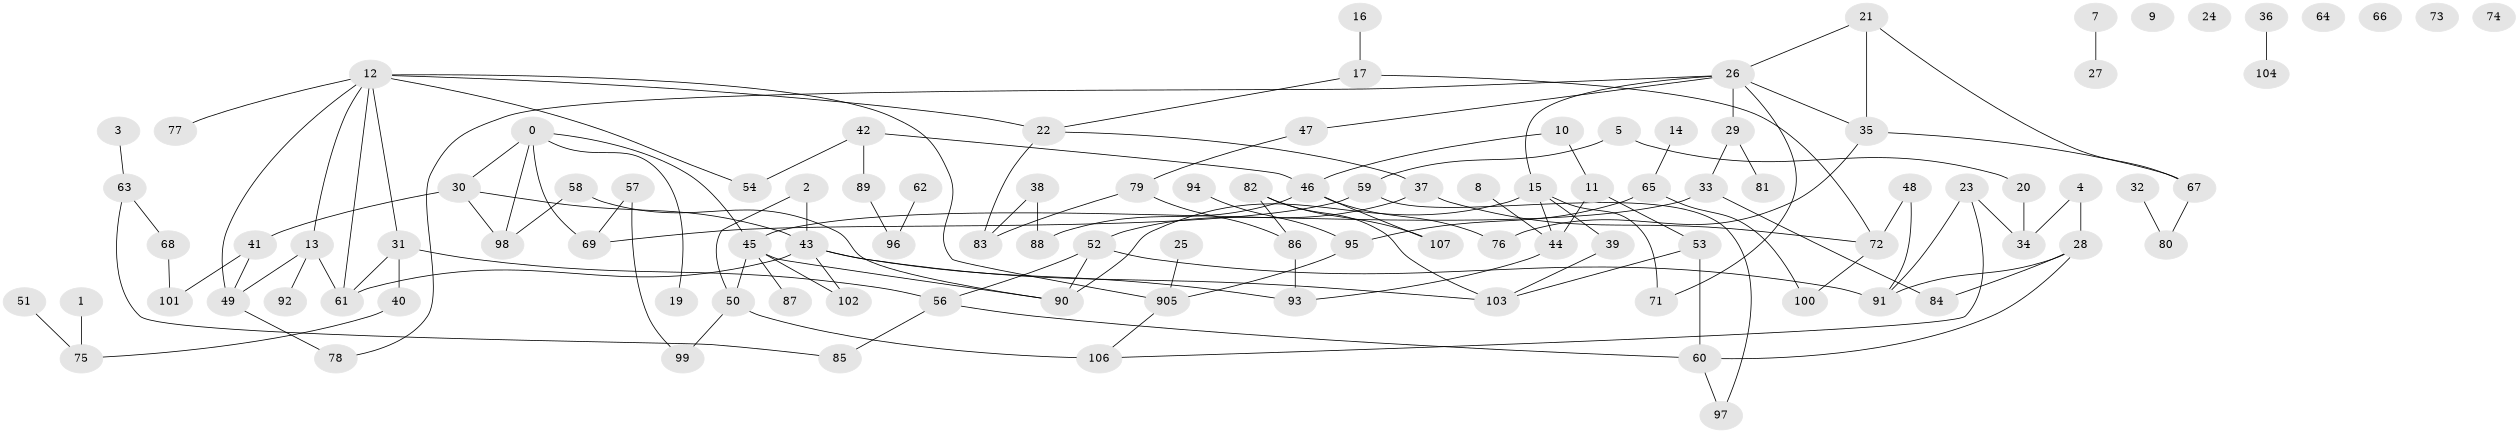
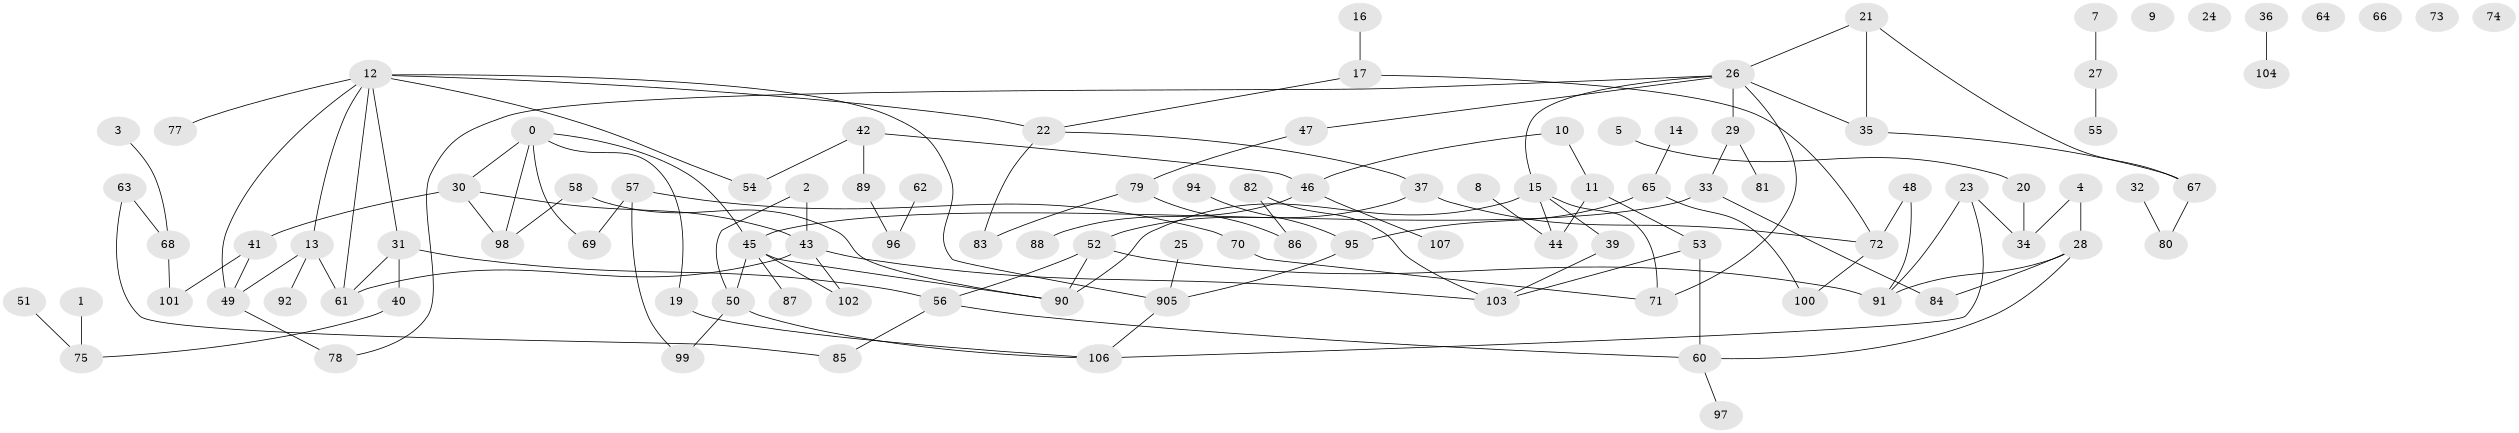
node "55": added
edge "3" -- "63": now "3" -- "68"
node "38": removed
node "59": removed
edge "82" -- "107": removed
node "70": added
node "76": removed
node "93": removed
edge "19" -- "106": added
